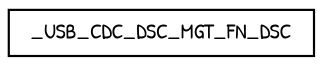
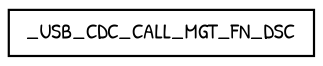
node "_USB_CDC_DSC_MGT_FN_DSC": label "_USB_CDC_DSC_MGT_FN_DSC" -> "_USB_CDC_CALL_MGT_FN_DSC"
